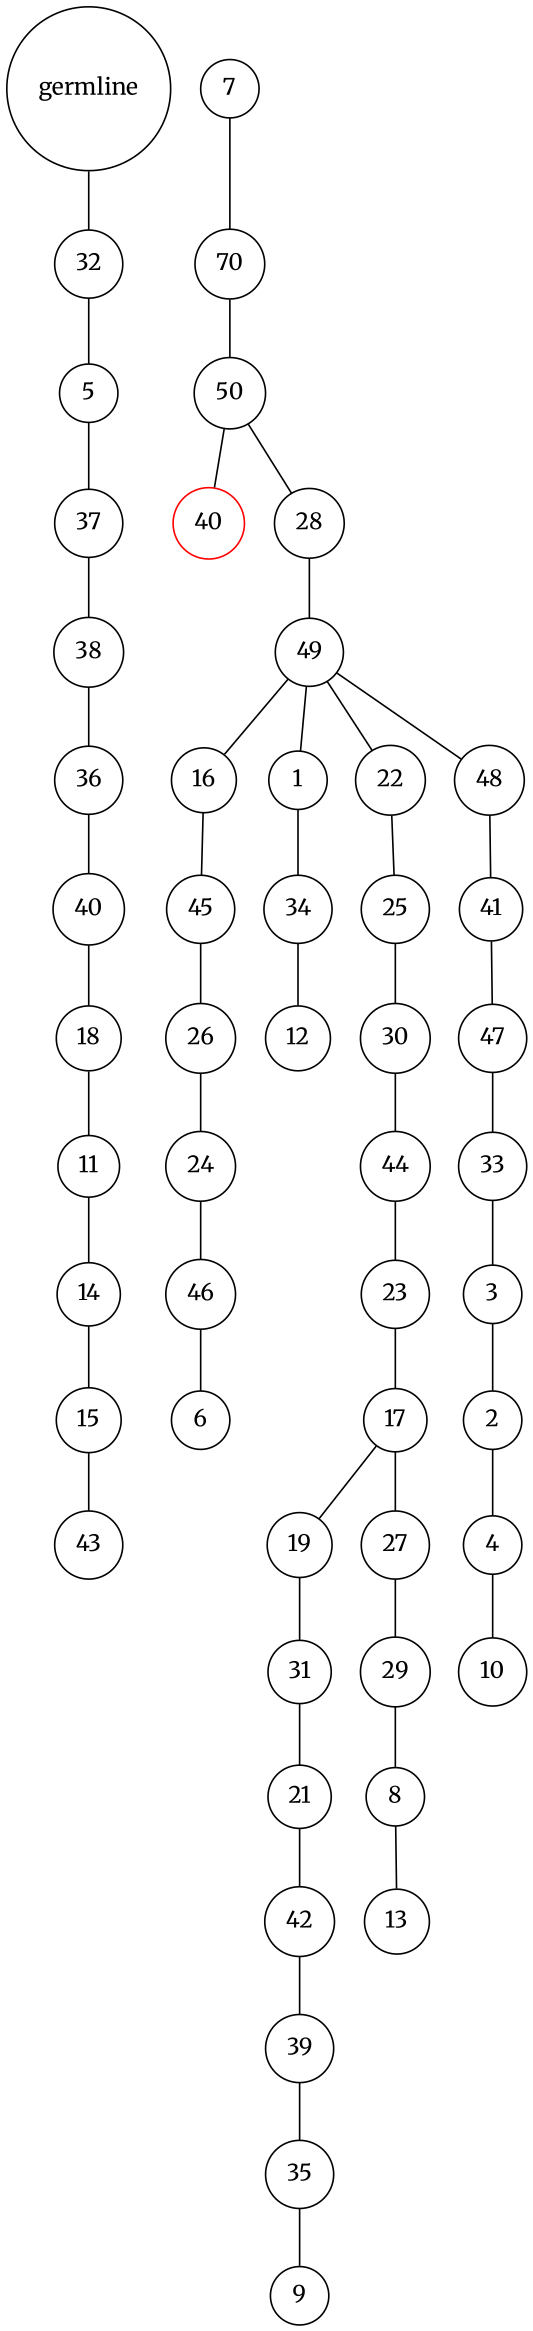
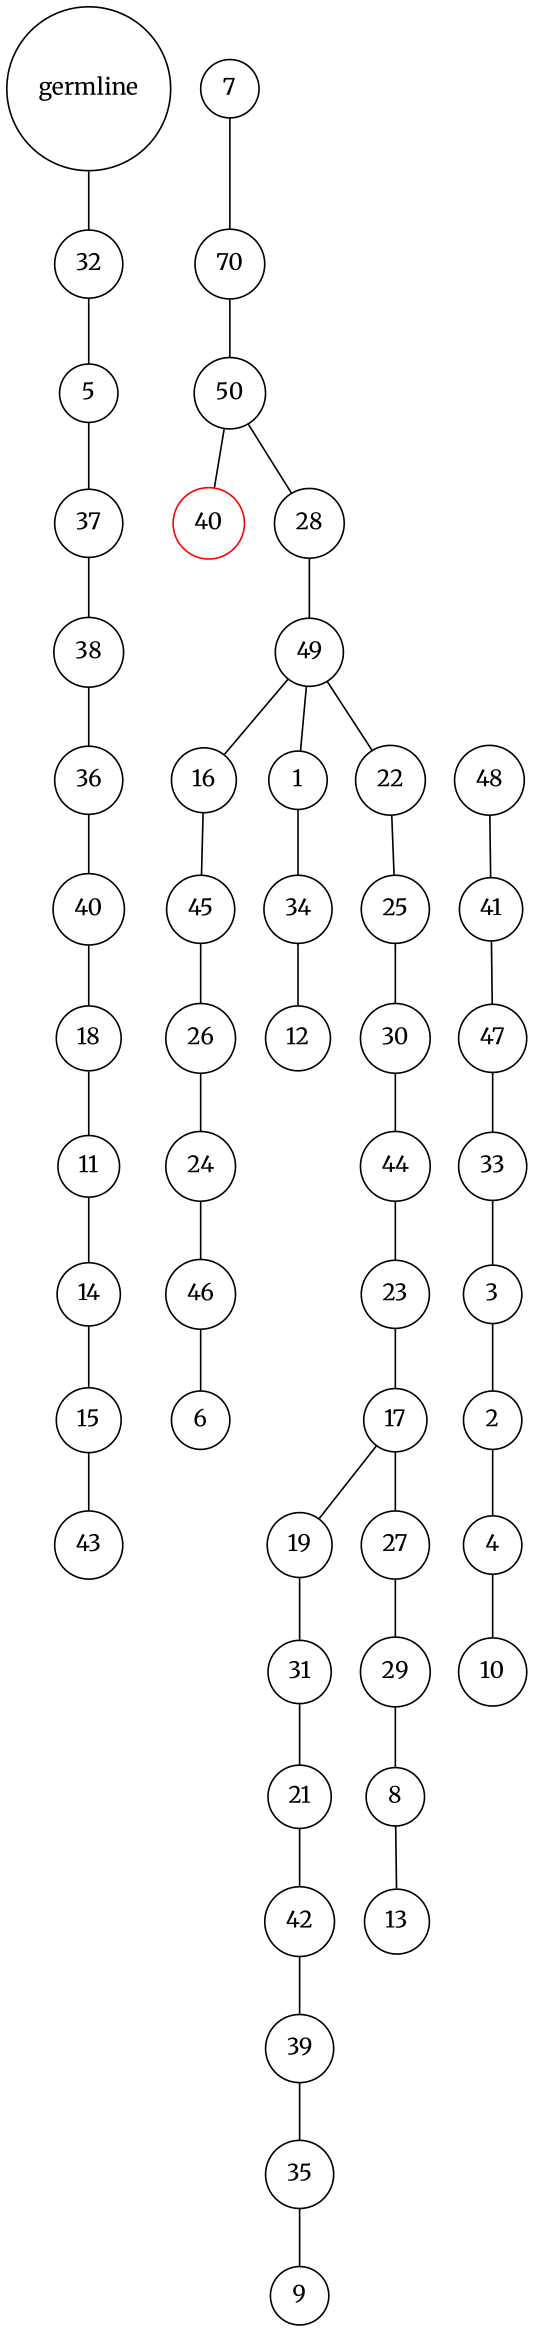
edge "49" -- "48": removed
